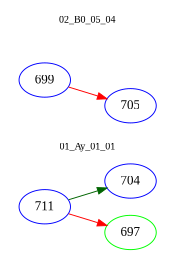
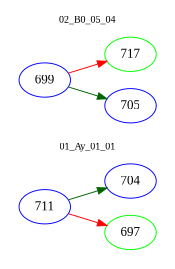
node "717": added
edge "699" -> "705": color red -> darkgreen
